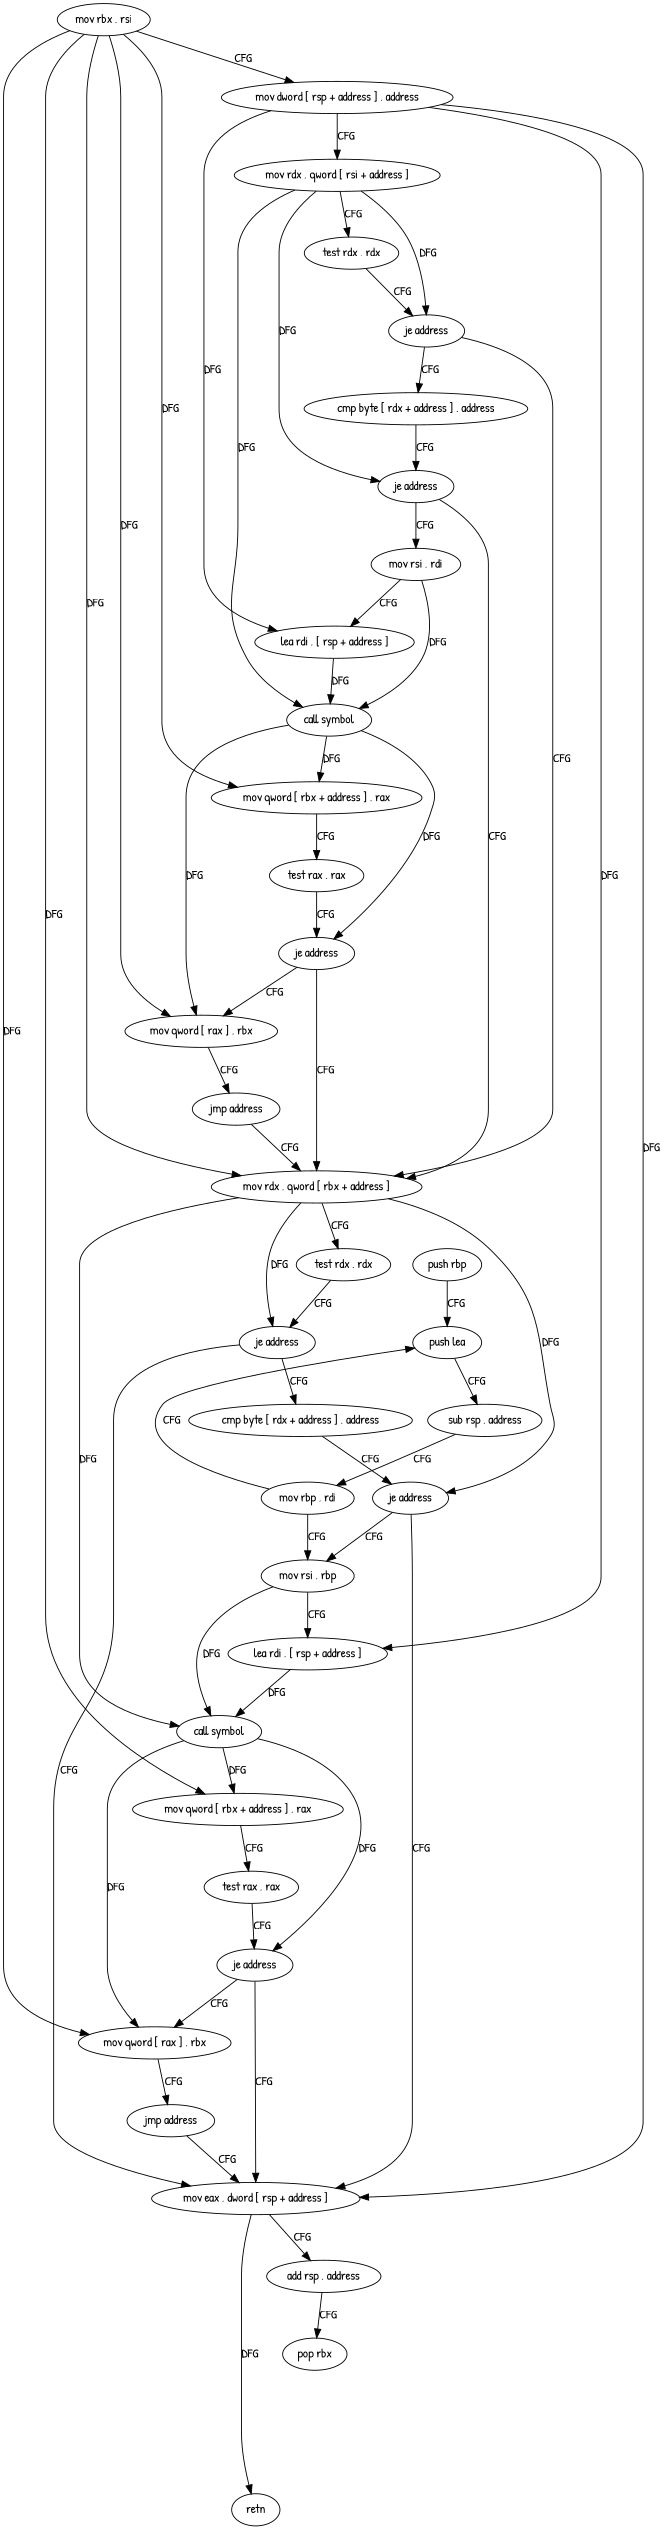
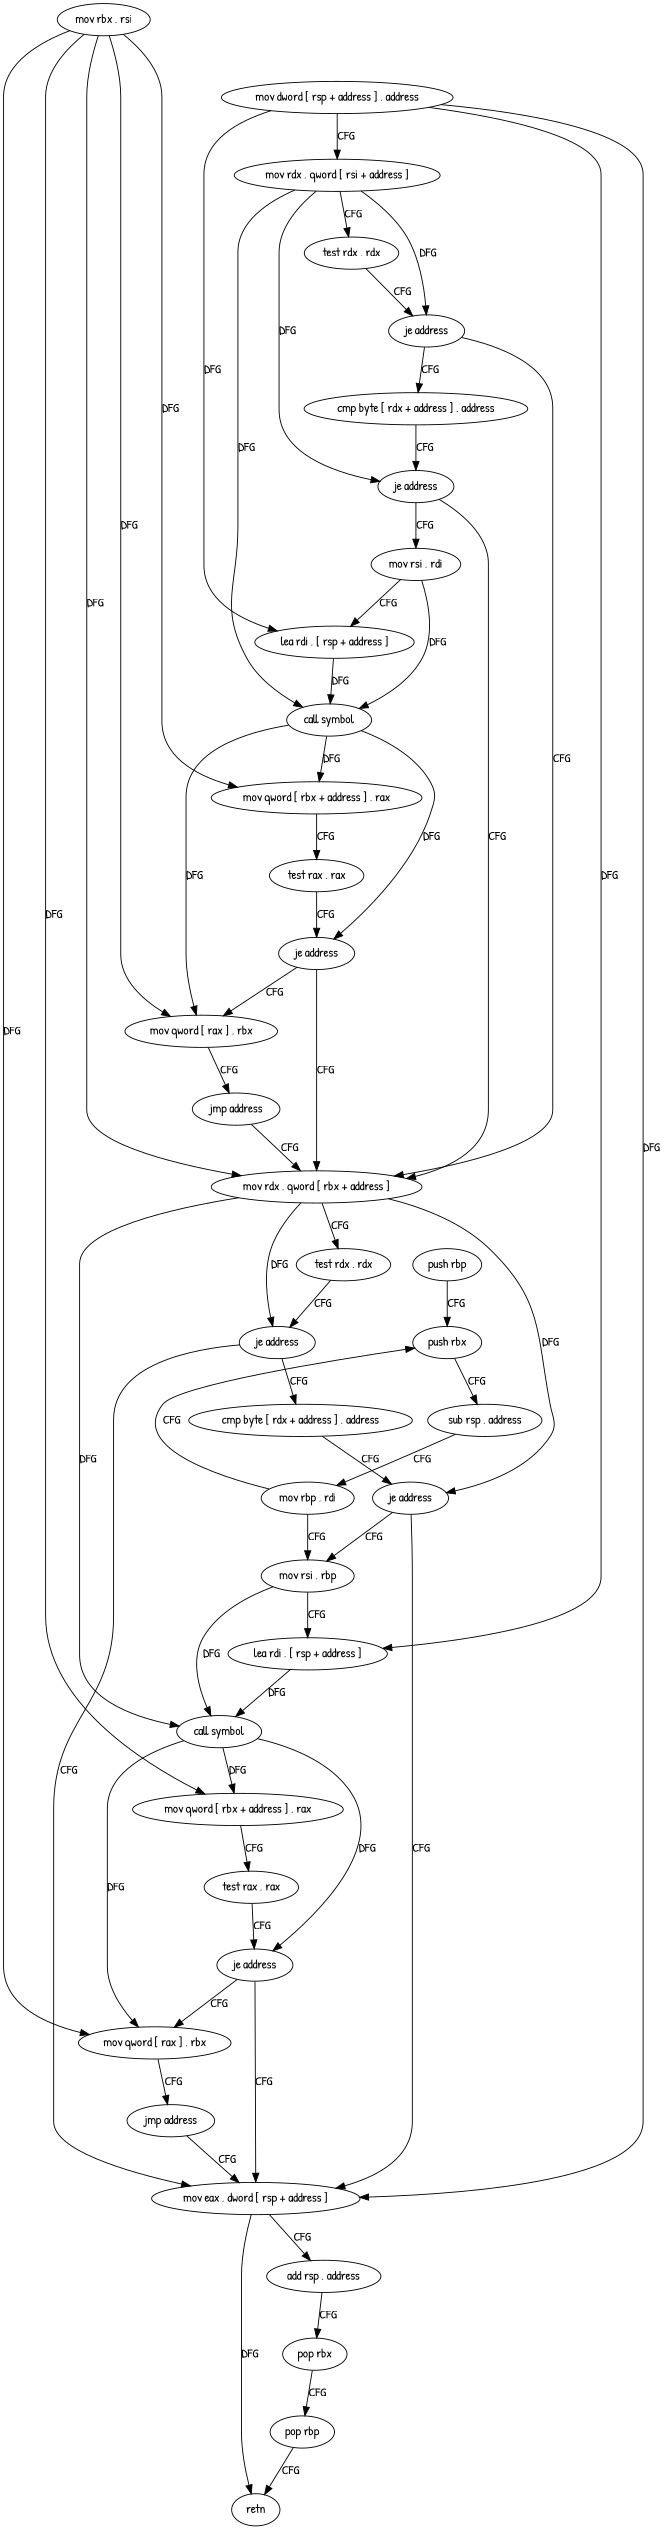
edge "mov rbx , rsi" -> "mov dword [ rsp + address ] , address": removed, label "CFG"
node "push lea": label "push lea" -> "push rbx"
node "pop rbp": added
